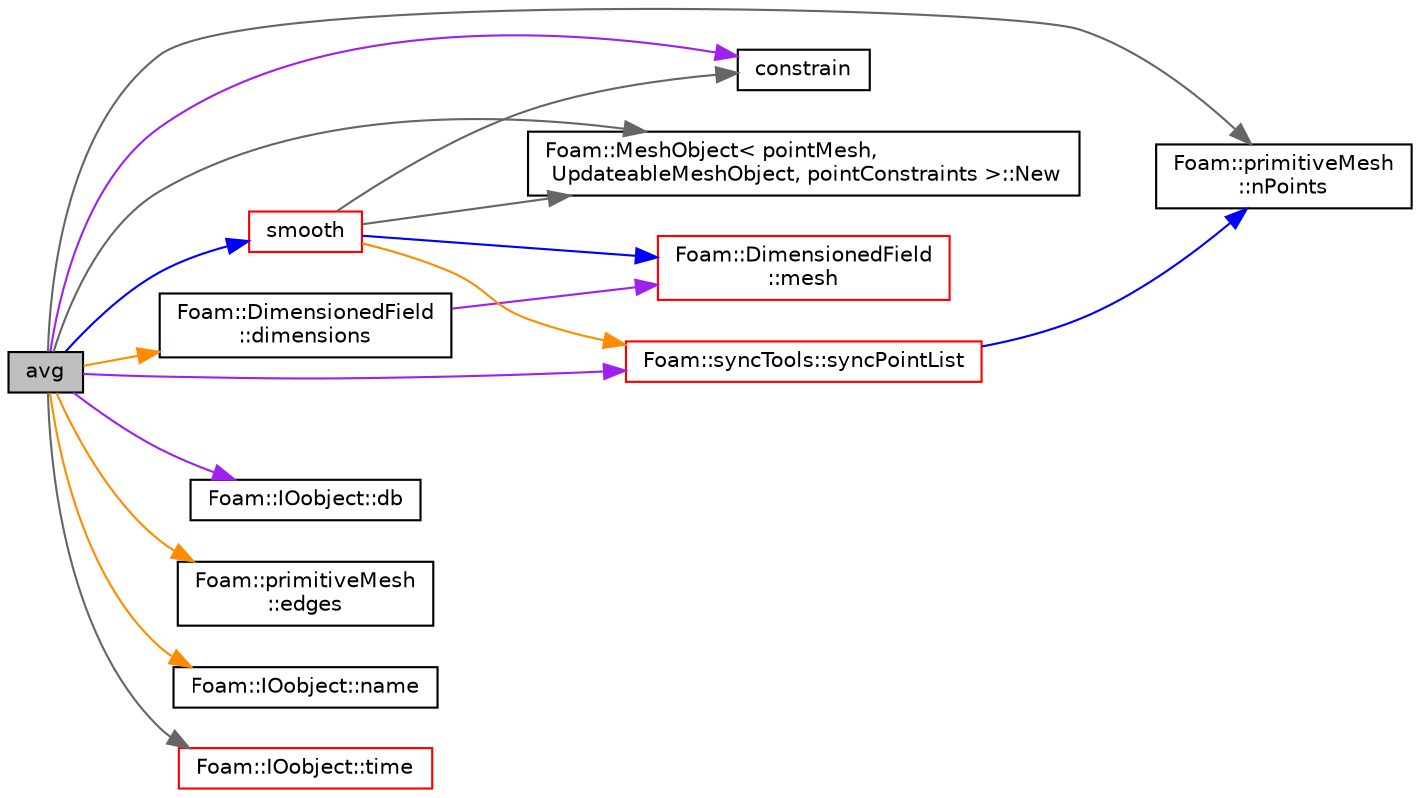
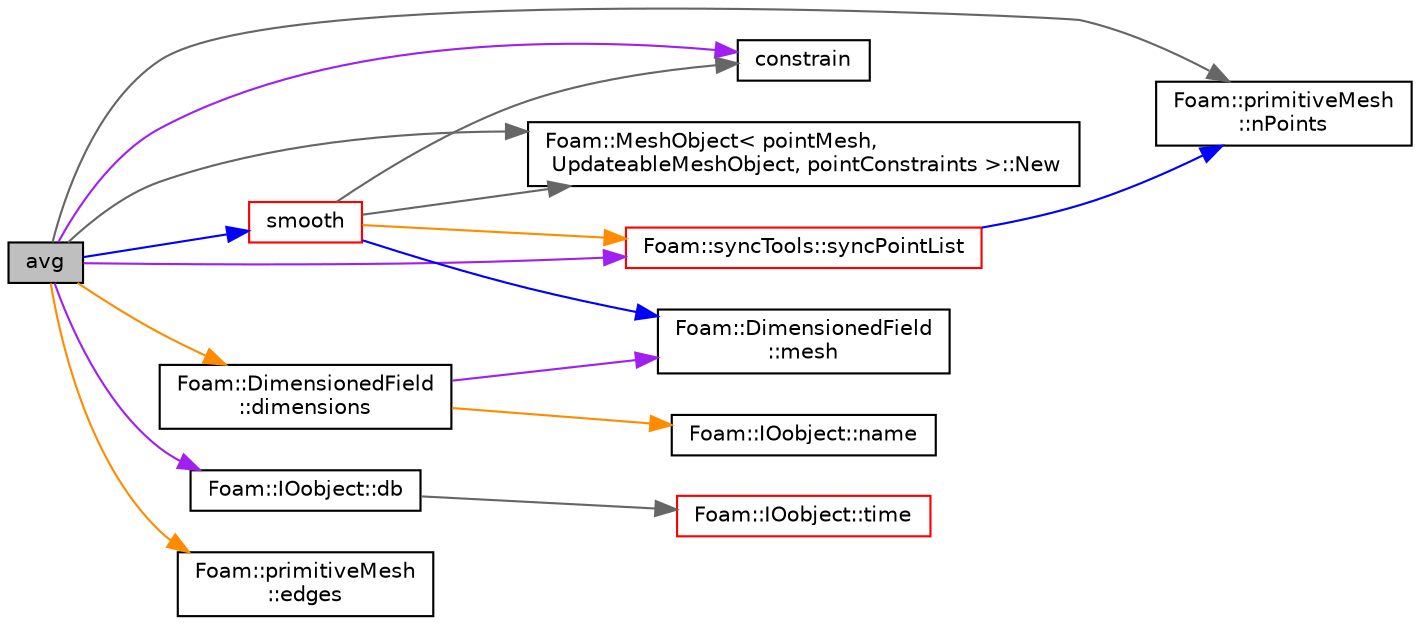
node "Foam::DimensionedField ::mesh": color red -> black
edge "avg" -> "Foam::IOobject::name": now "Foam::DimensionedField ::dimensions" -> "Foam::IOobject::name"
edge "avg" -> "Foam::IOobject::time": now "Foam::IOobject::db" -> "Foam::IOobject::time"
